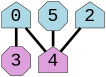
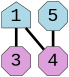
node "0": label "0" -> "1"
node "2": removed
node "4": shape house -> octagon
